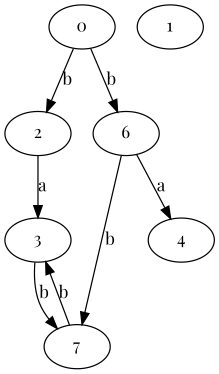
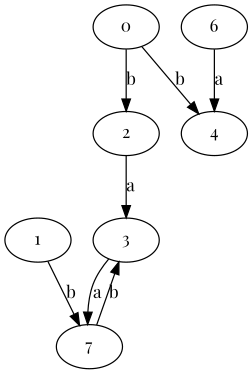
edge "0" -> "6": now "0" -> "4"
edge "6" -> "7": now "1" -> "7"
edge "3" -> "7": label "b" -> "a"
